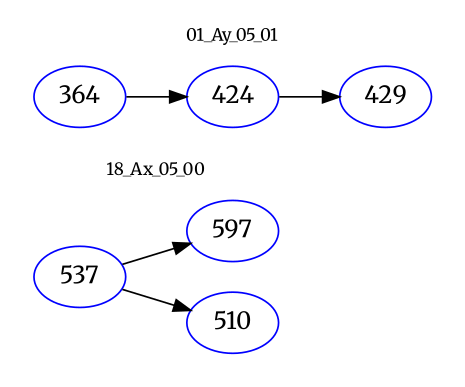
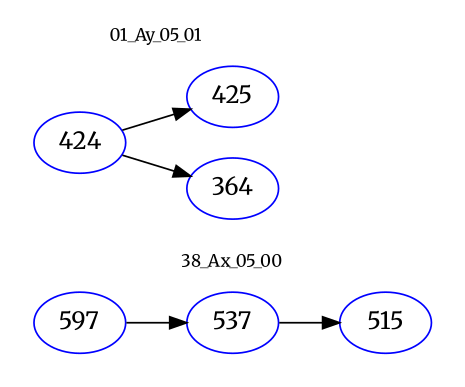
edge "364" -> "424": reversed
node "429": label "429" -> "425"
cluster "18_Ax_05_00": label "18_Ax_05_00" -> "38_Ax_05_00"
edge "537" -> "597": reversed
node "510": label "510" -> "515"
